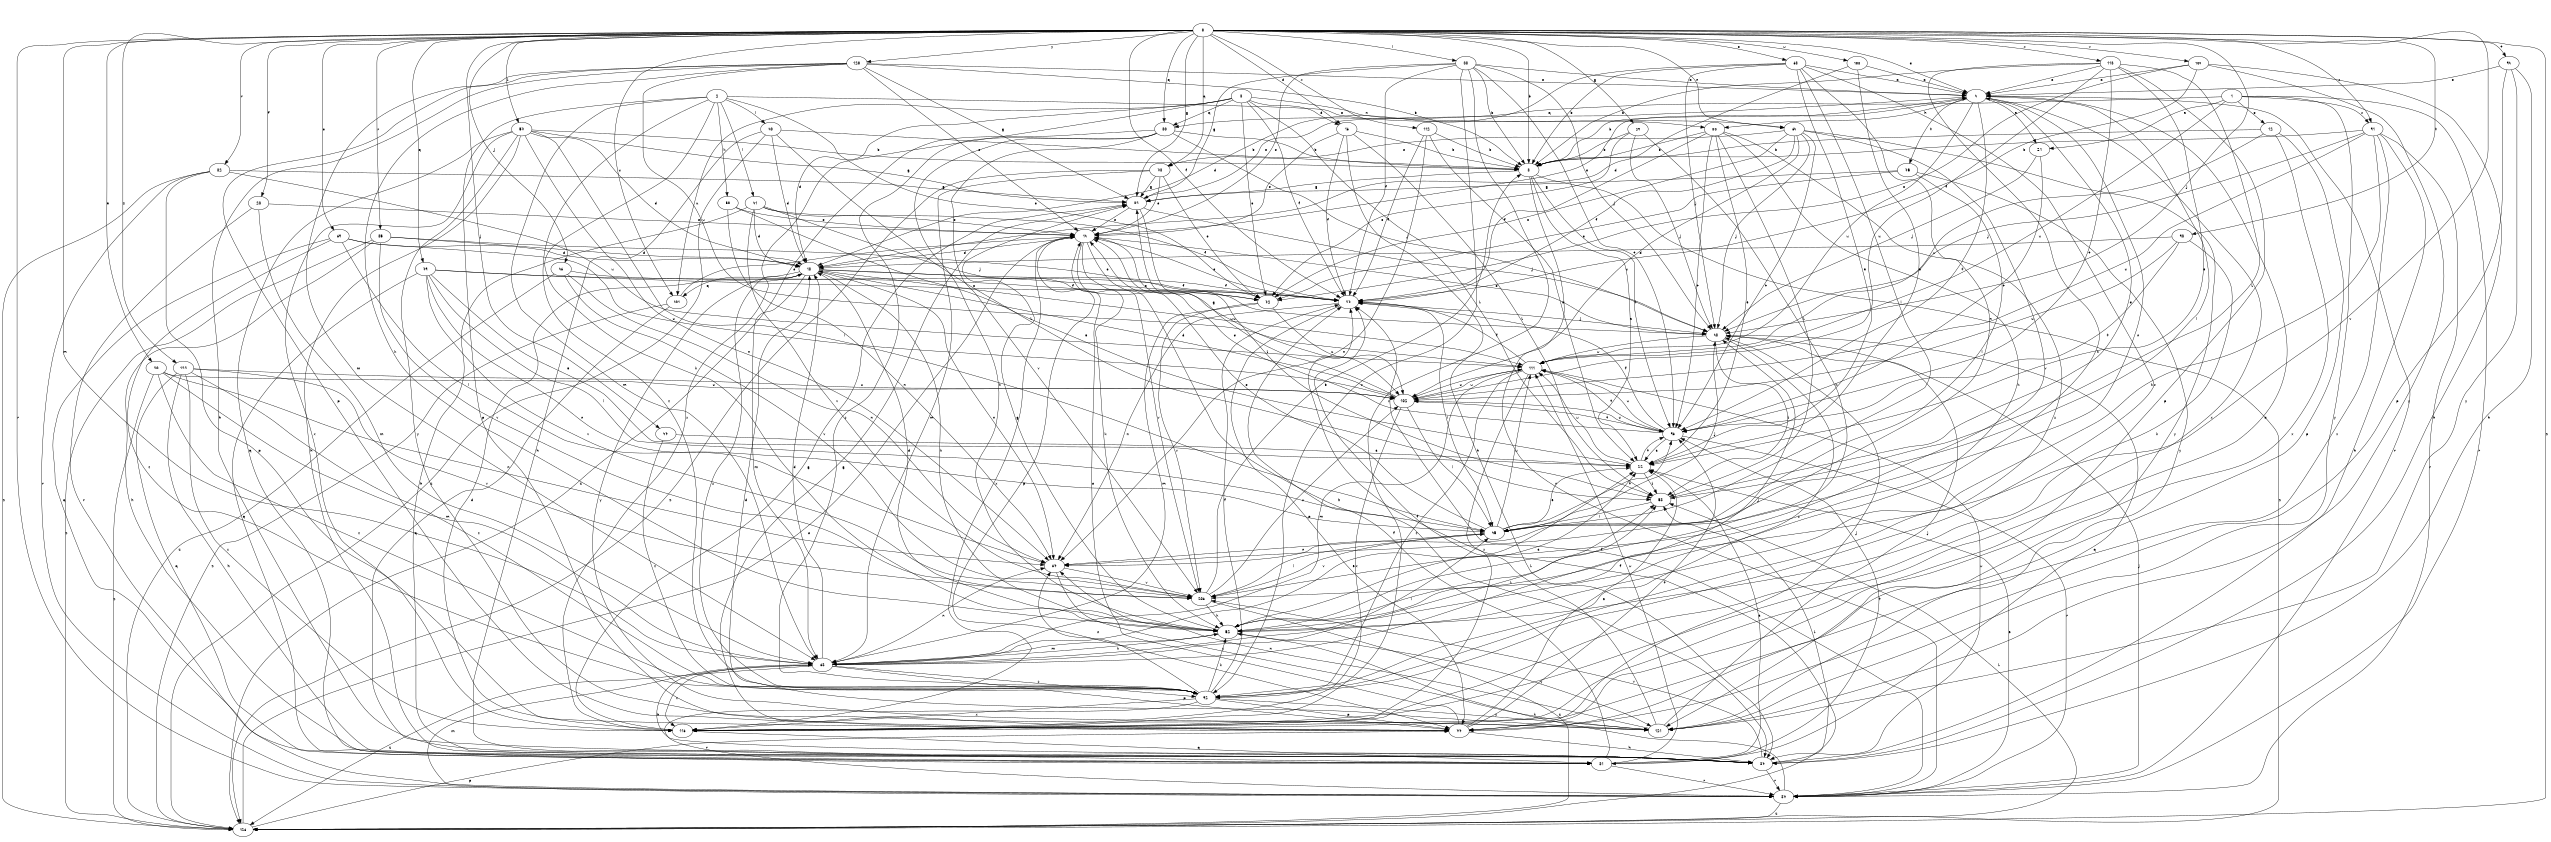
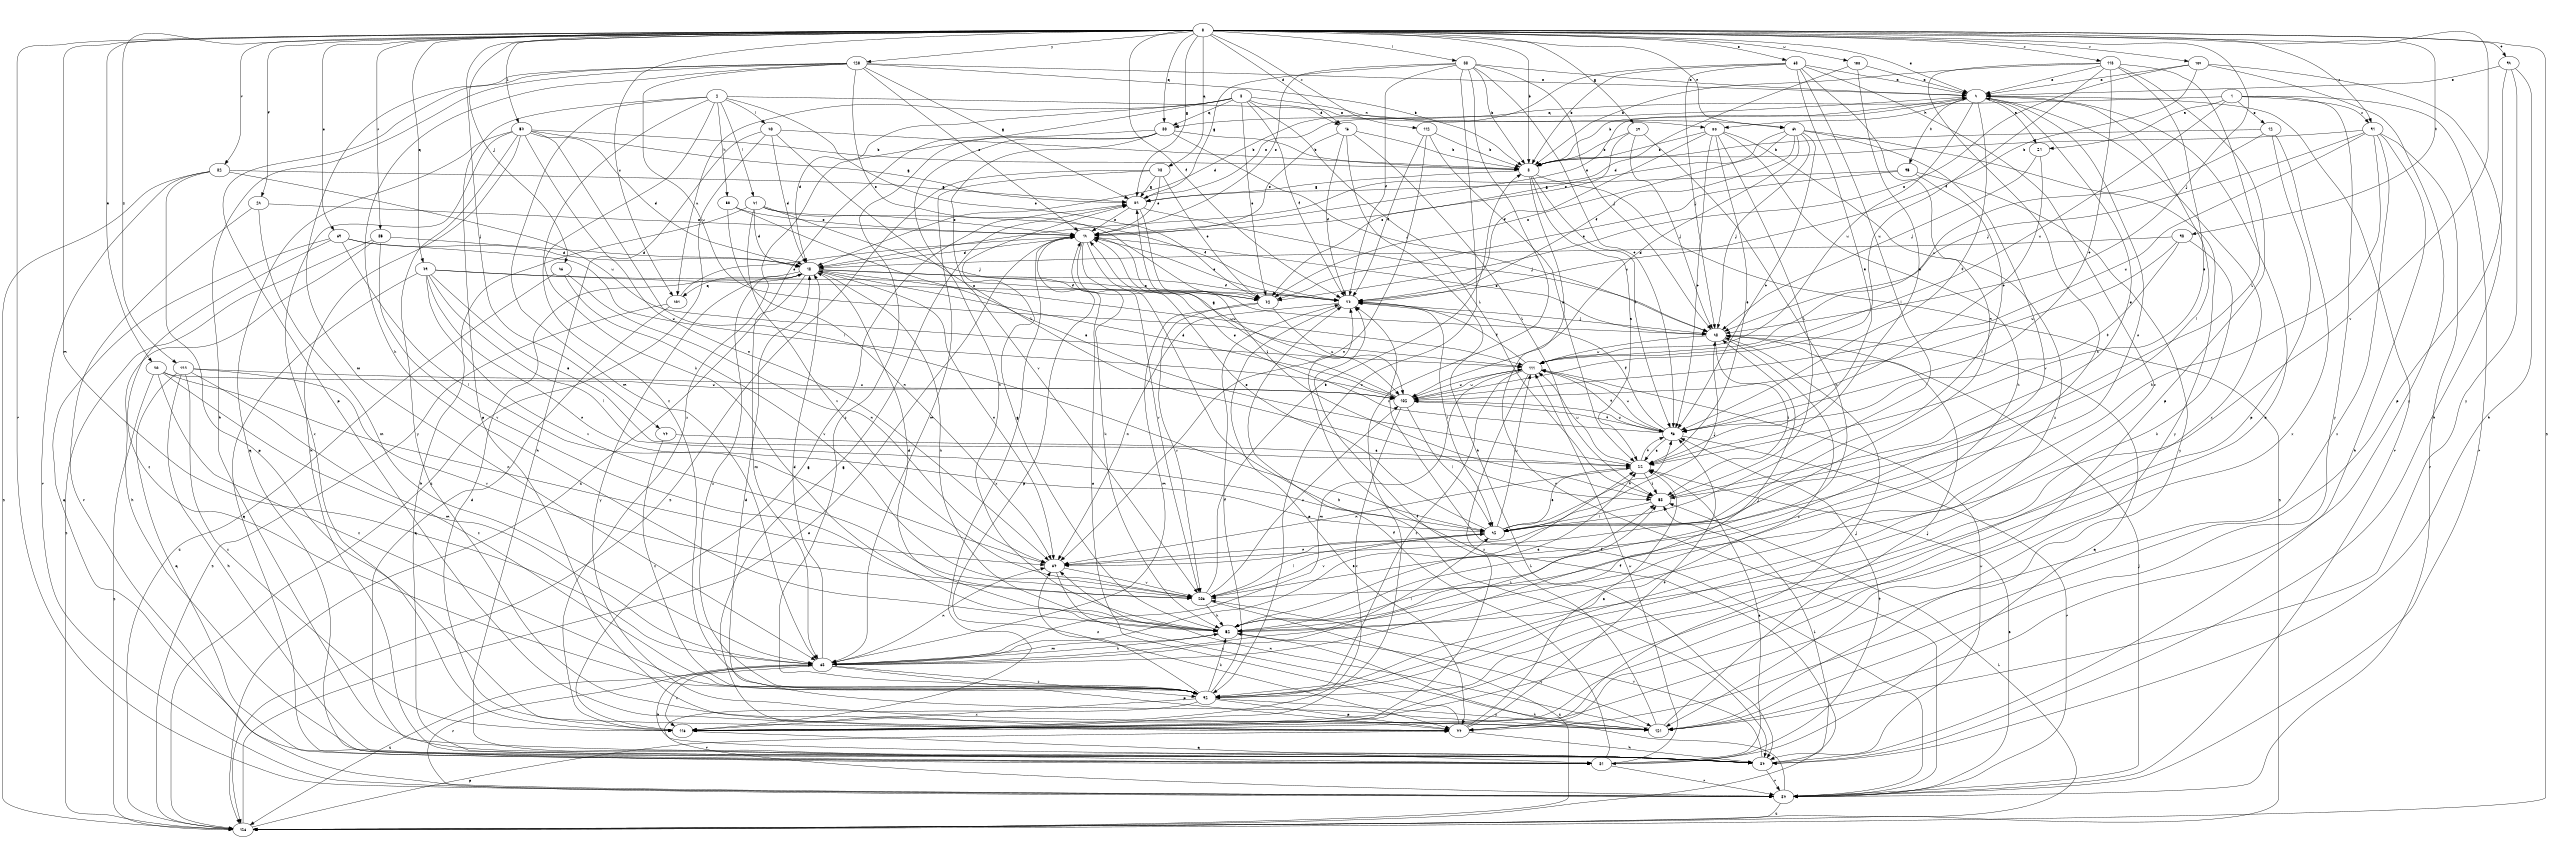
edge "64" -> "78": now "64" -> "14"
node "75": label "75" -> "95"
node "23": label "23" -> "24"
edge "85" -> "72": now "120" -> "72"
edge "46" -> "27": removed, label "f"
edge "22" -> "67": added, label "n"
node "45": label "45" -> "42"
edge "12" -> "77": now "12" -> "92"
edge "87" -> "63": label "m" -> "r"
